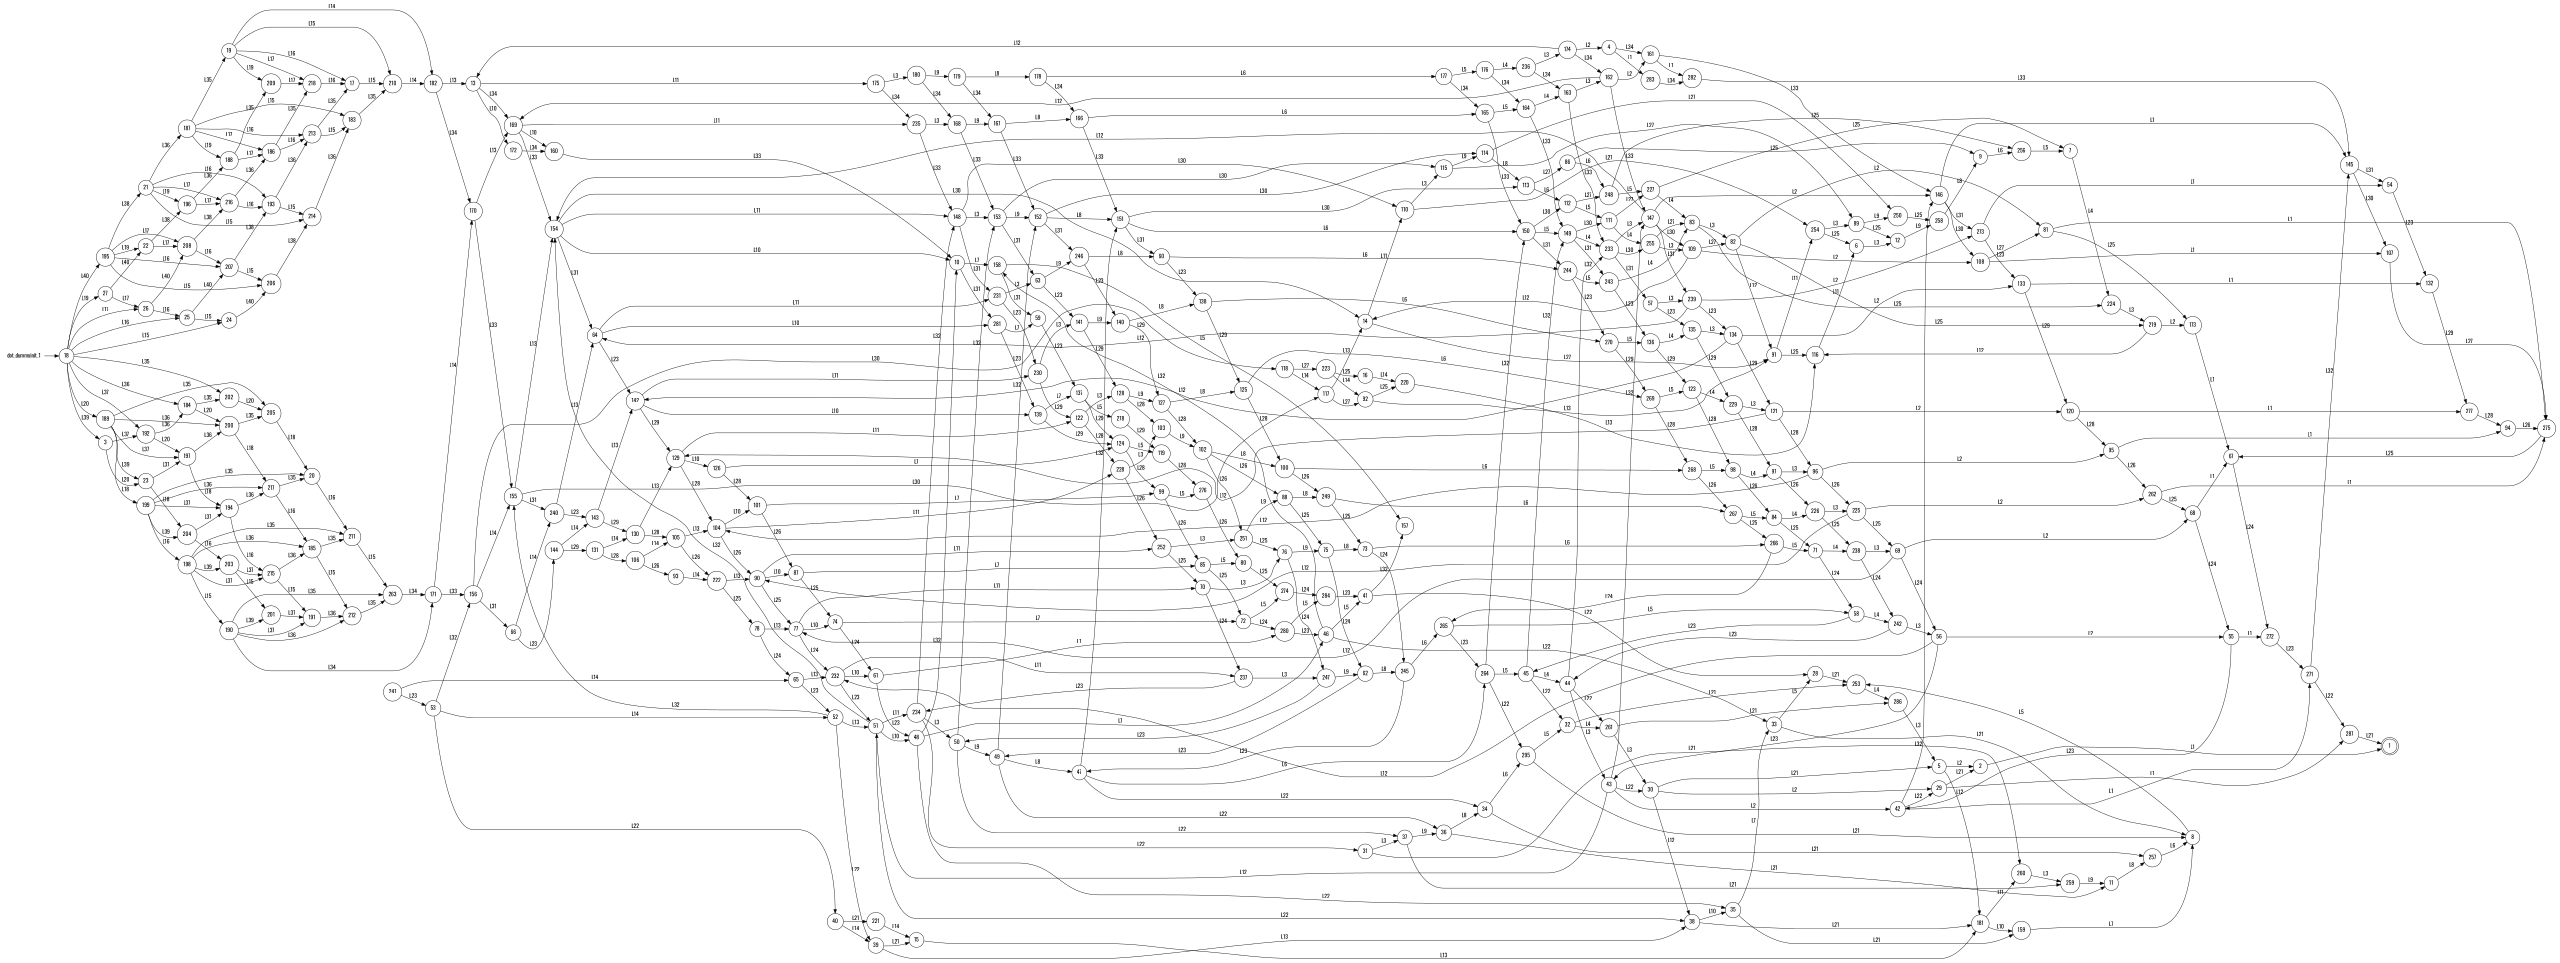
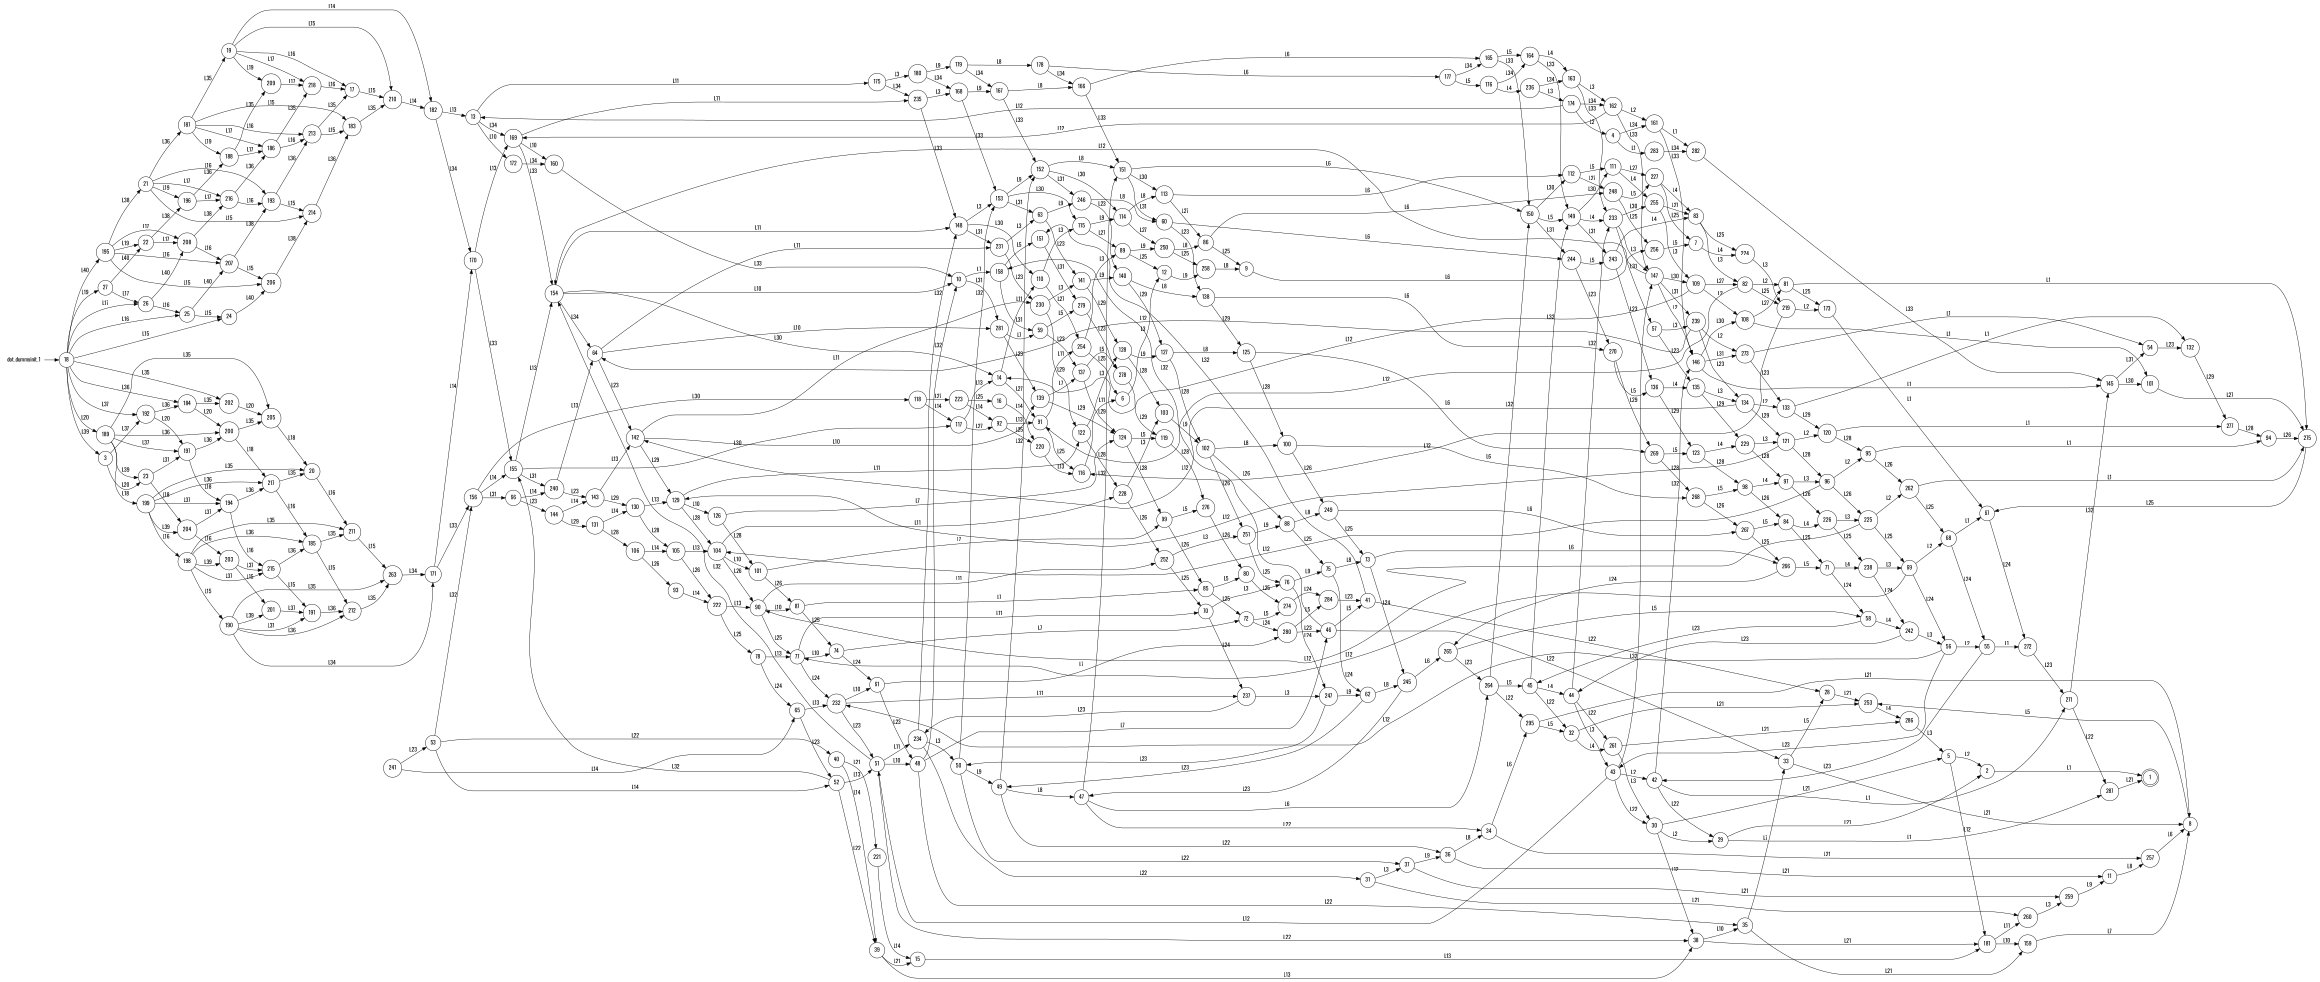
edge "250" -> "86": added, label "L8"
edge "154" -> "64": label "L31" -> "L34"
node "279": added
